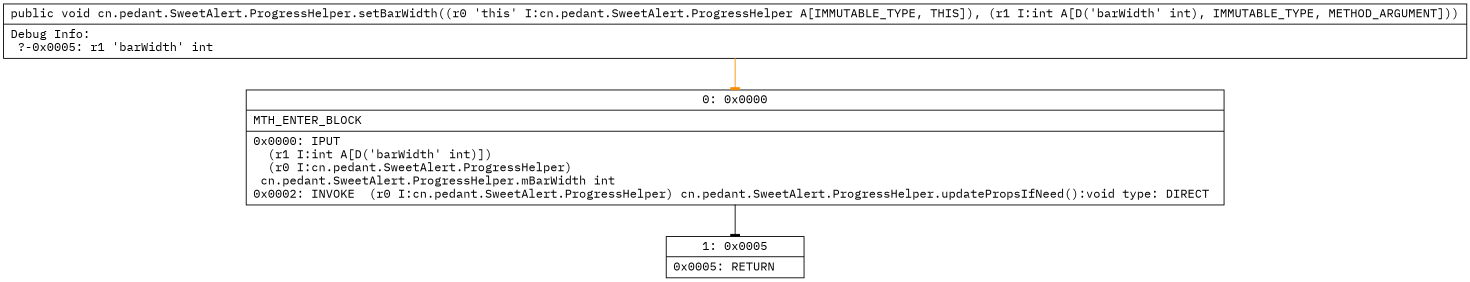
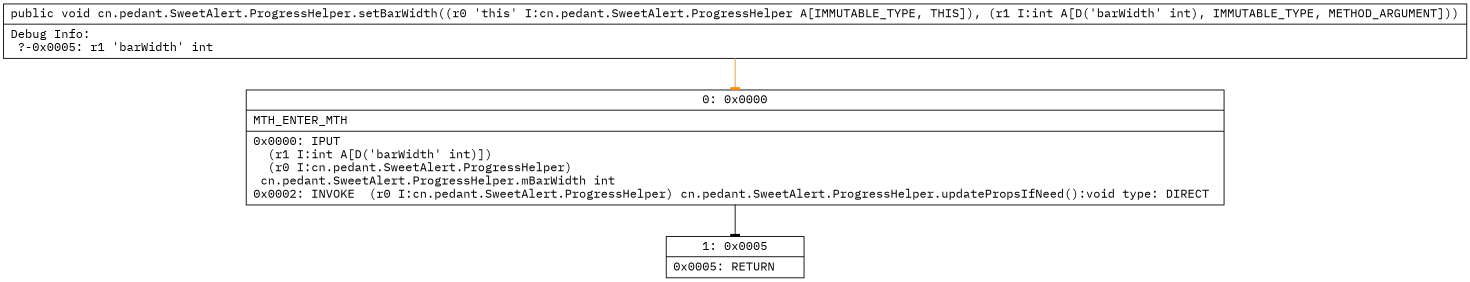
node "0: 0x0000": text "MTH_ENTER_BLOCK" -> "MTH_ENTER_MTH"
